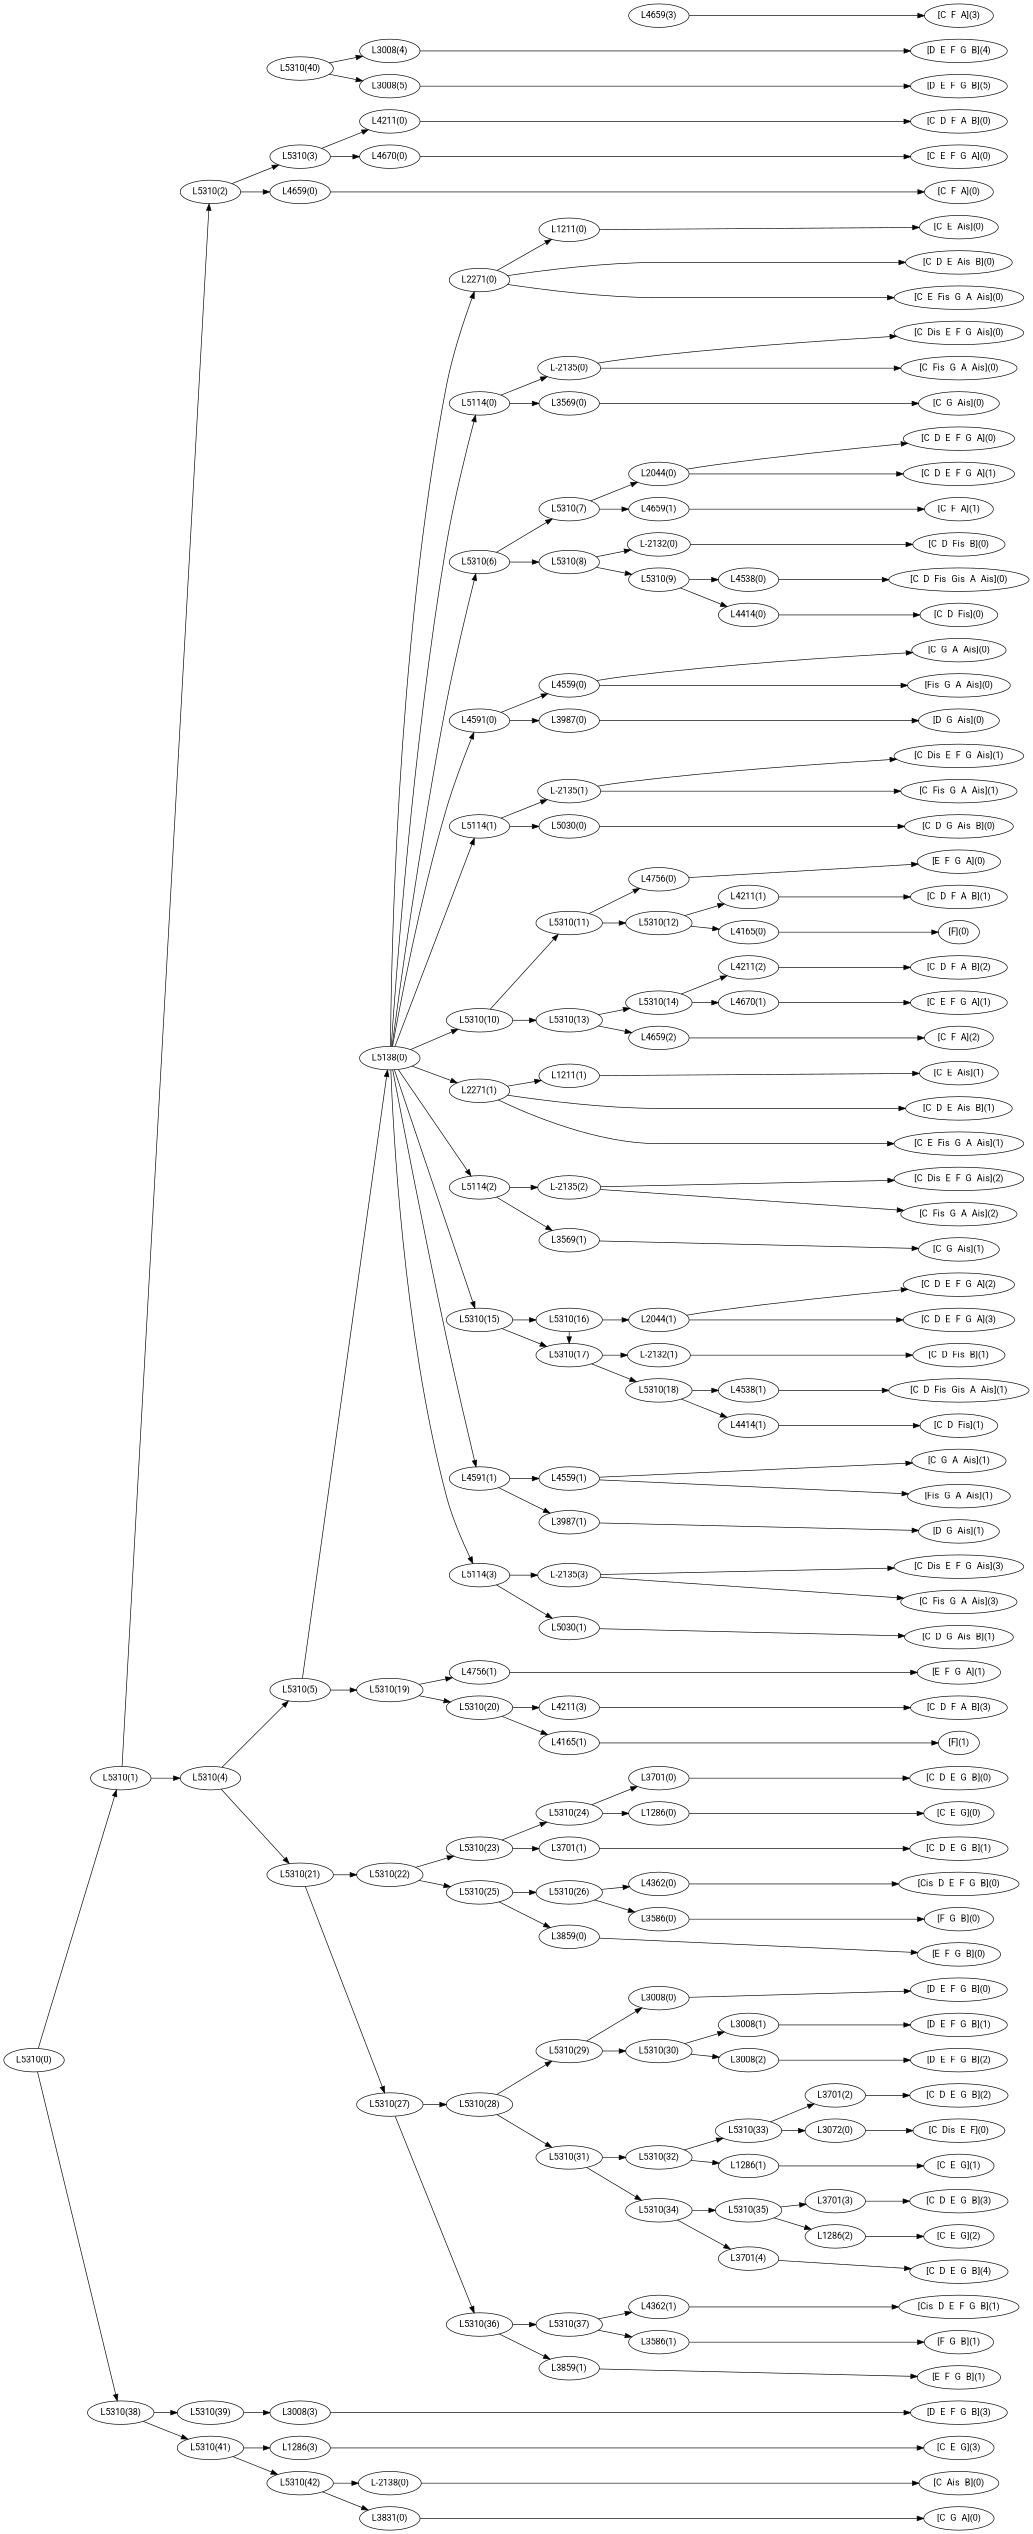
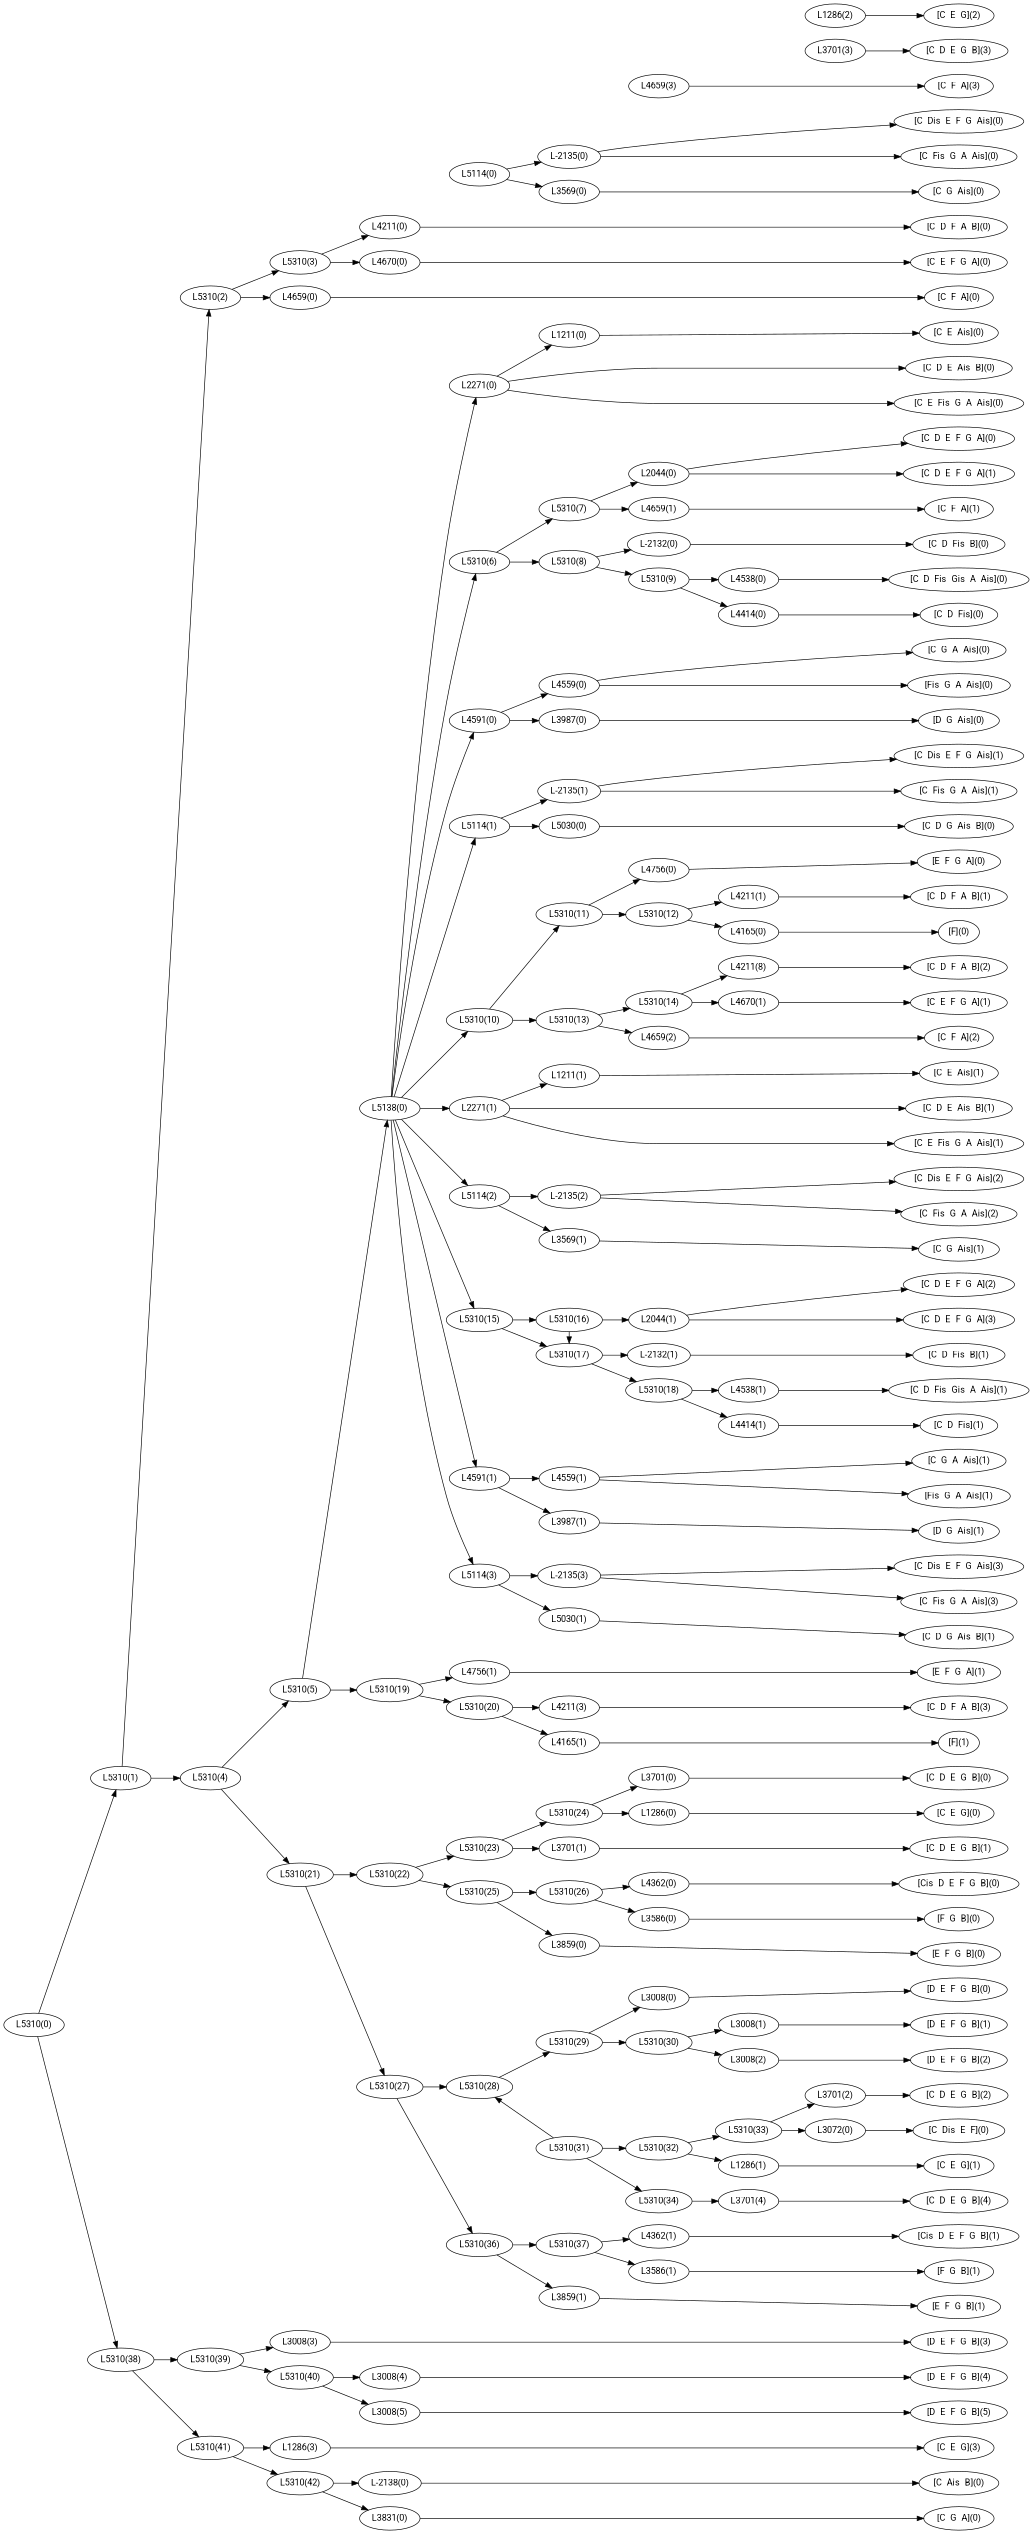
edge "L5138(0)" -> "L5114(0)": removed
node "L4211(2)": label "L4211(2)" -> "L4211(8)"
edge "L5310(28)" -> "L5310(31)": reversed
node "L5310(35)": removed
edge "L5310(39)" -> "L5310(40)": added
